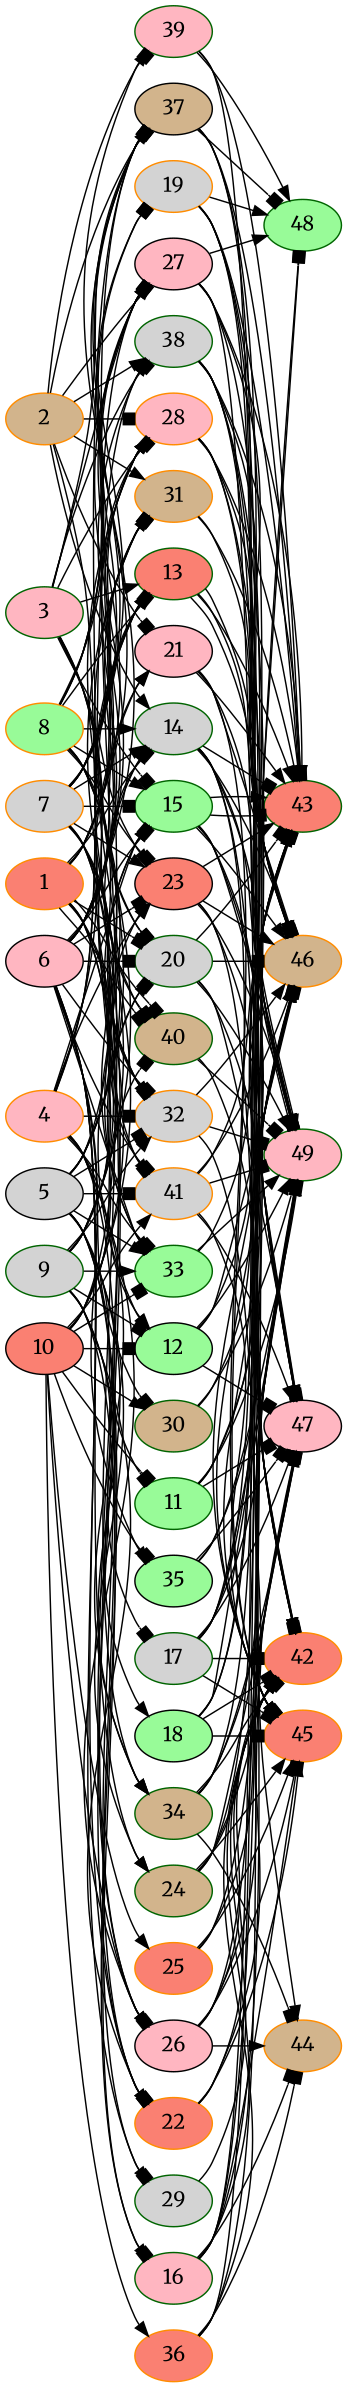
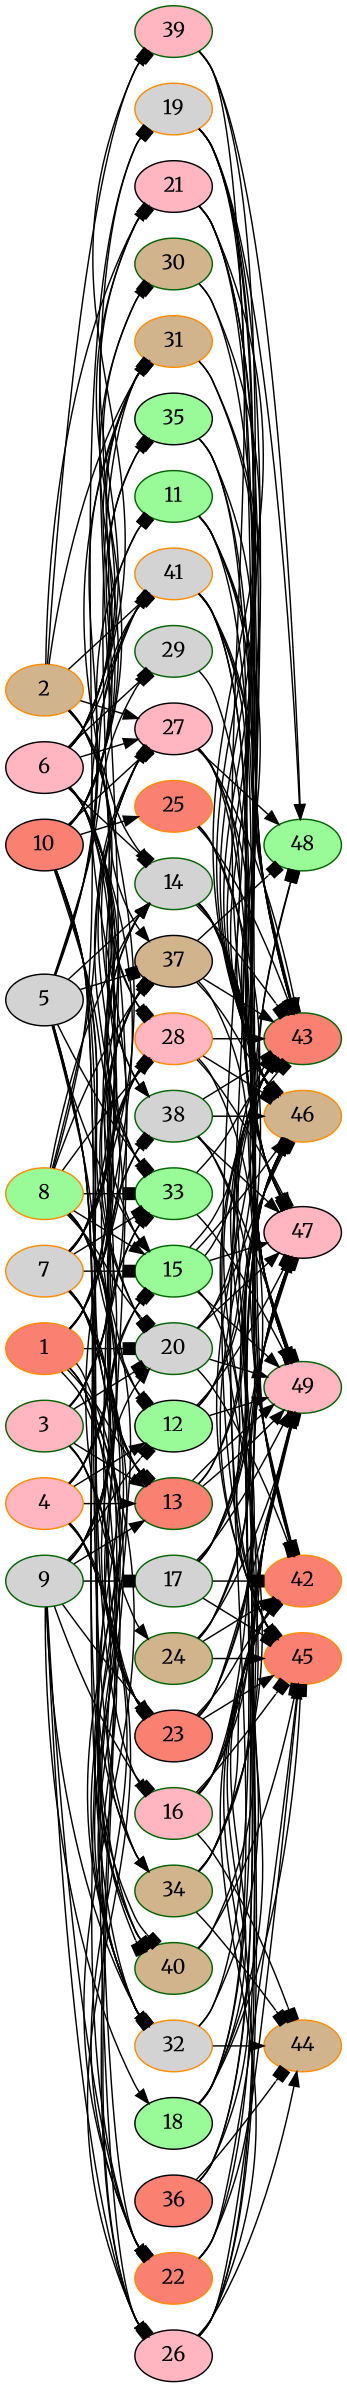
edge "3" -> "15": removed
edge "6" -> "32": removed
edge "5" -> "24": removed
edge "10" -> "36": now "10" -> "22"
edge "9" -> "26": added
node "36": color darkorange -> black
